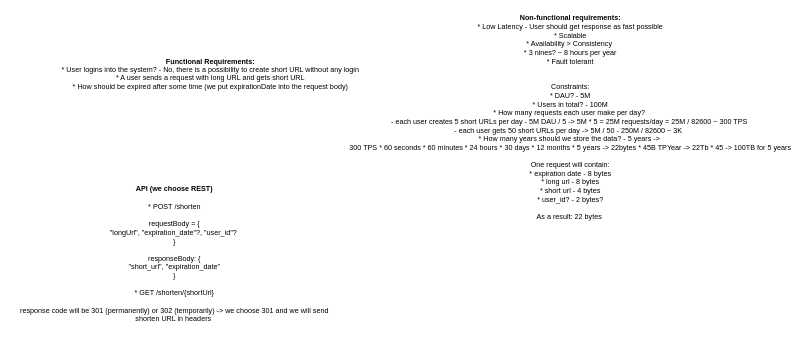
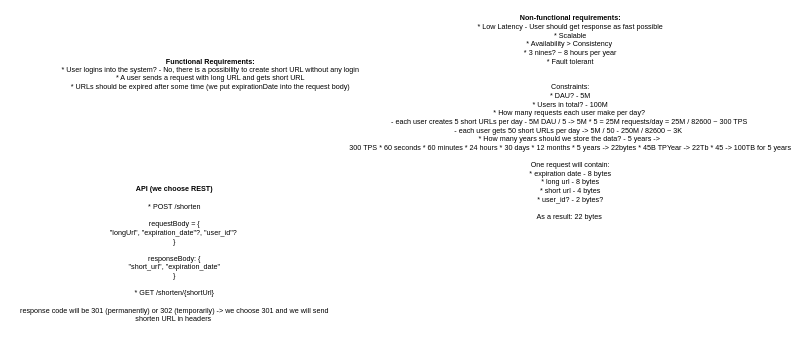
node "Functional Requirements: * User logins into the system? - No, there is a possibility to create short URL without any login * A user sends a request with long URL and gets short URL * How should be expired after some time (we put expirationDate into the request body)": label "Functional Requirements: * User logins into the system? - No, there is a possibility to create short URL without any login * A user sends a request with long URL and gets short URL * How should be expired after some time (we put expirationDate into the request body)" -> "Functional Requirements: * User logins into the system? - No, there is a possibility to create short URL without any login * A user sends a request with long URL and gets short URL * URLs should be expired after some time (we put expirationDate into the request body)"
